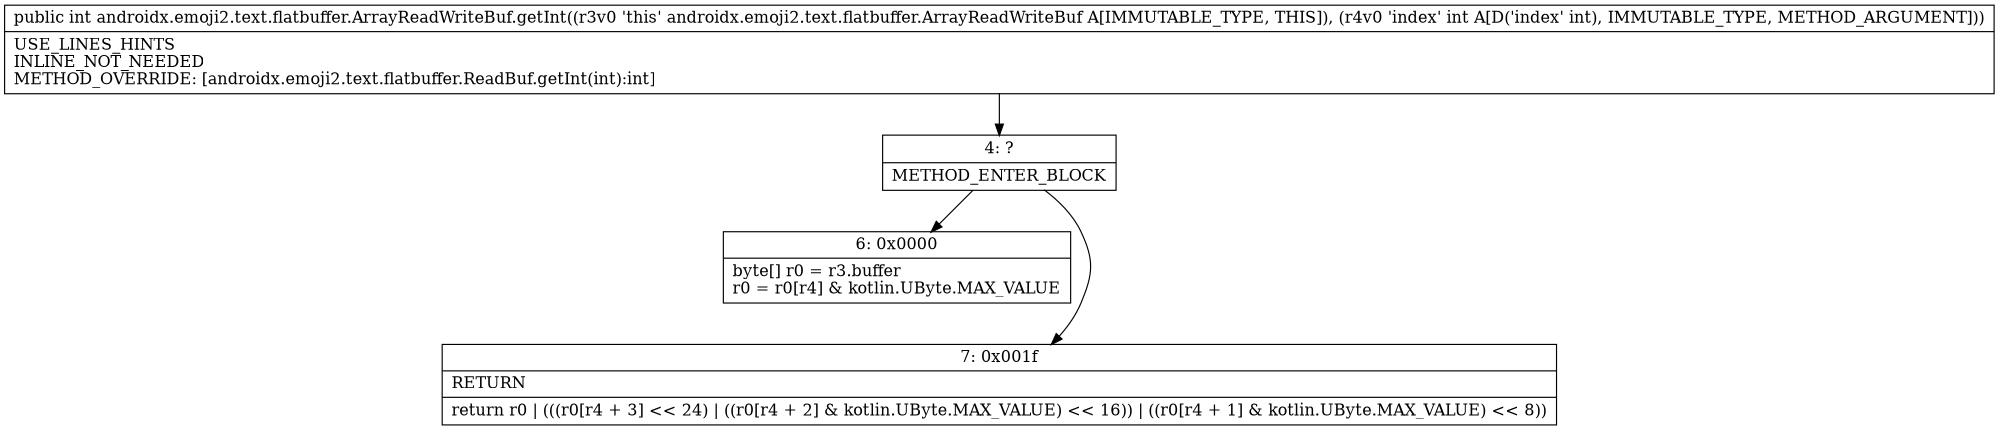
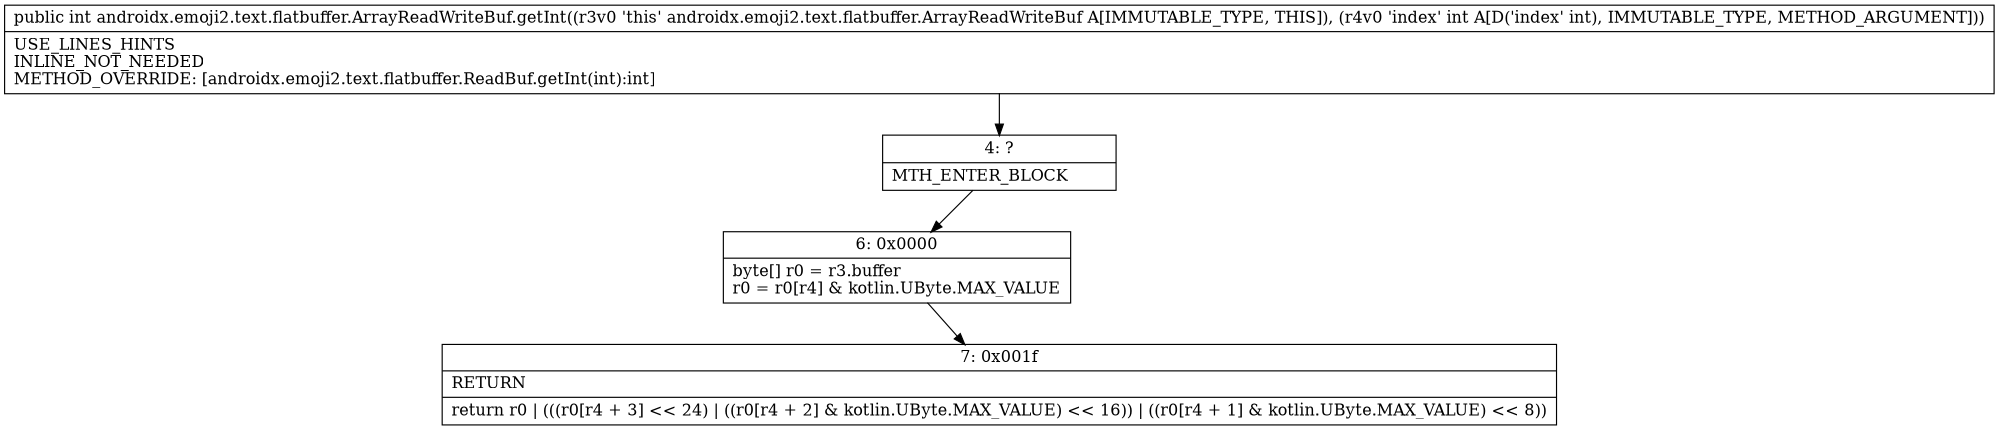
node "4: ?": text "METHOD_ENTER_BLOCK" -> "MTH_ENTER_BLOCK"
edge "4: ?" -> "7: 0x001f": now "6: 0x0000" -> "7: 0x001f"
